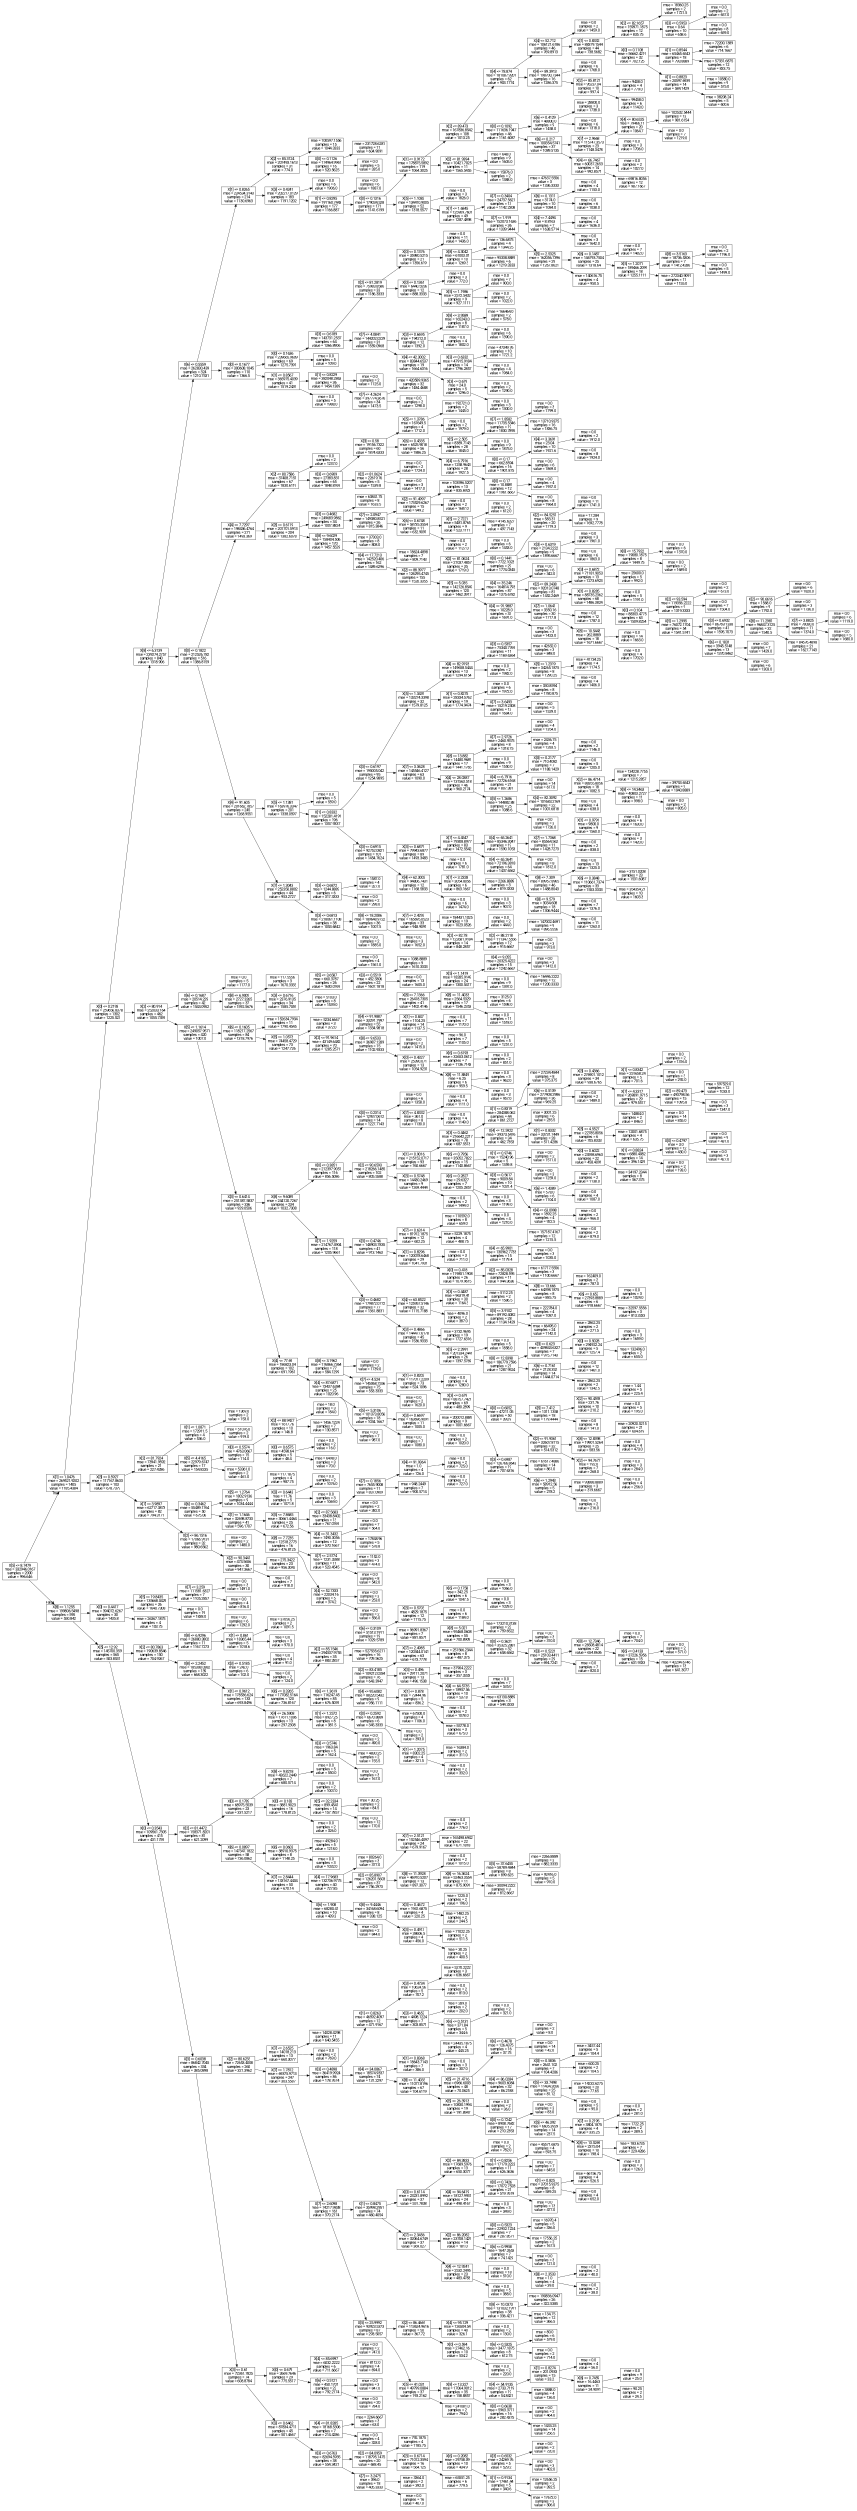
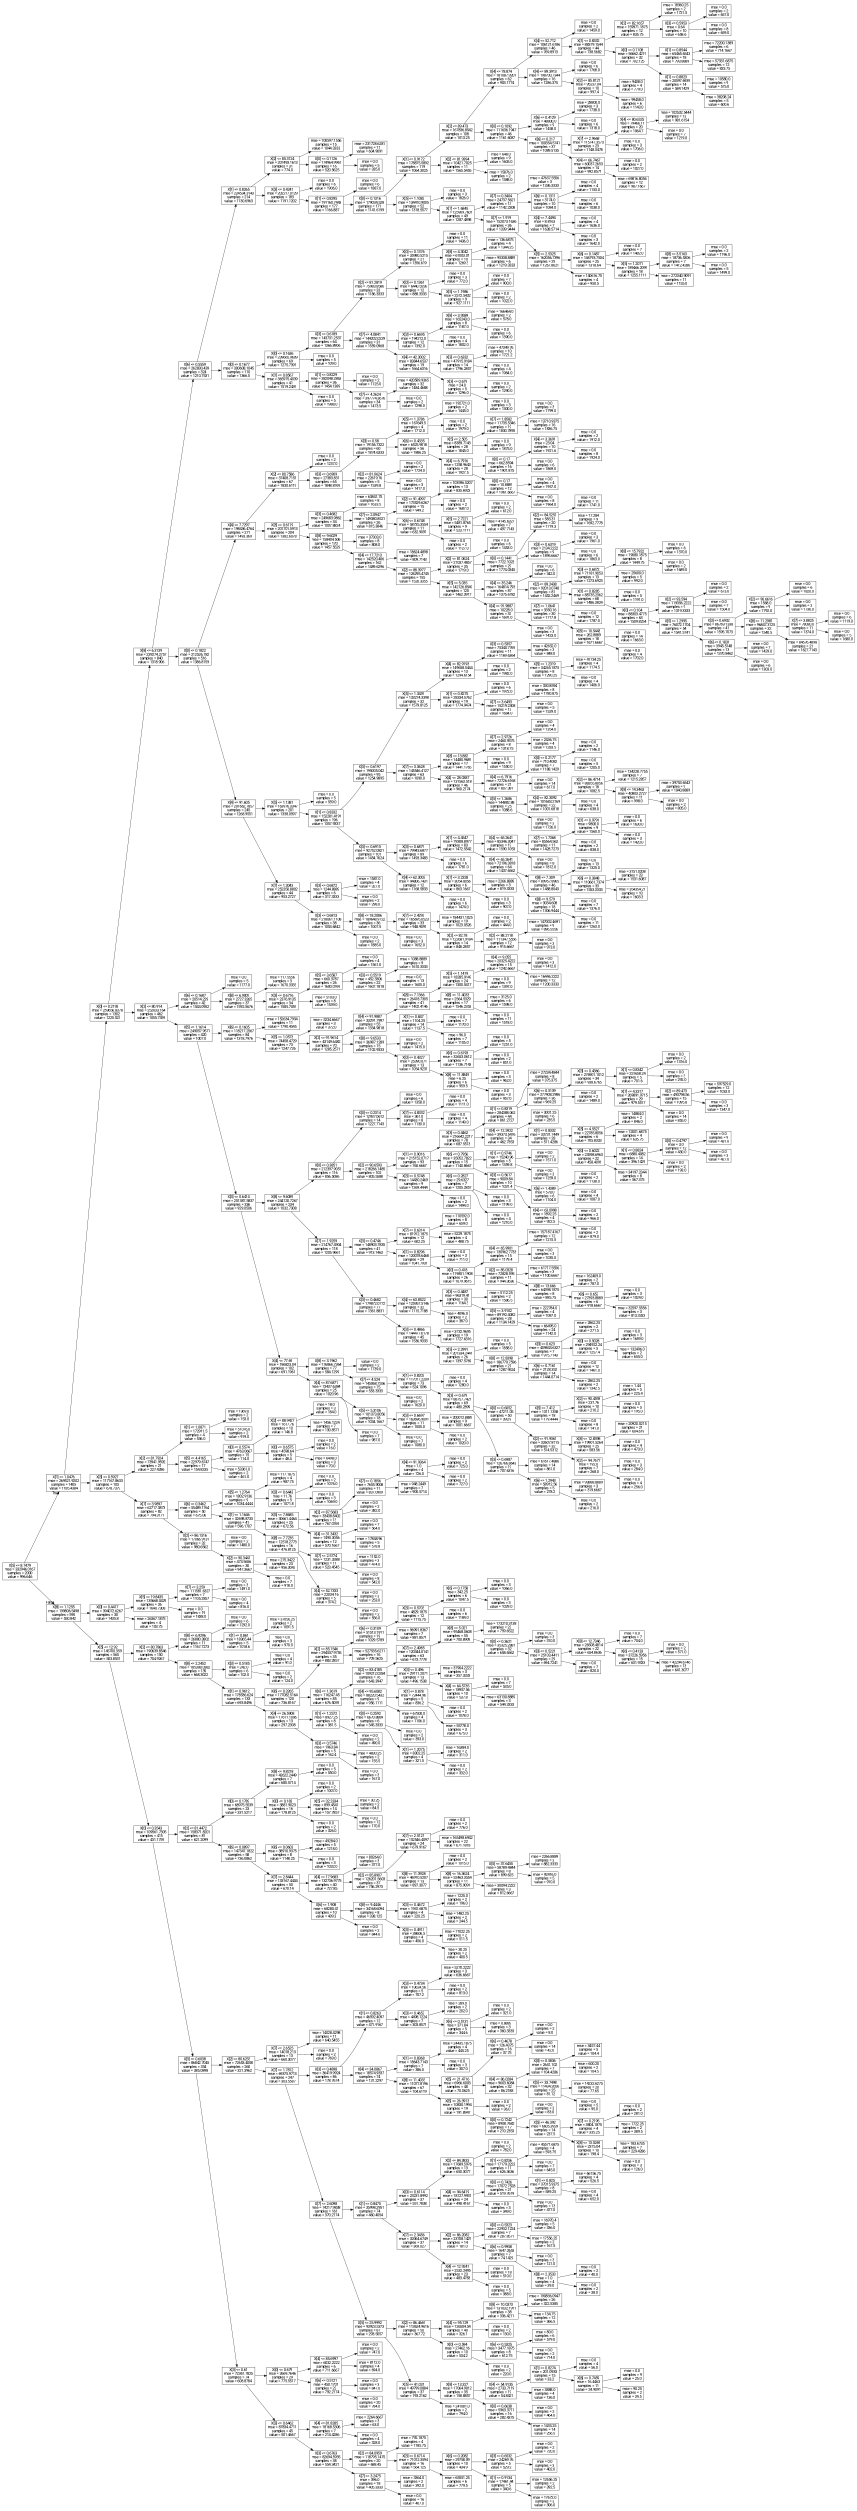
node "X[1] <= 0.9746 mse = 15240.96 value = 5 value = 1359.8": label "X[1] <= 0.9746 mse = 15240.96 value = 5 value = 1359.8" -> "X[1] <= 0.9746 mse = 15240.96 samples = 5 value = 1359.8"
node "mse = 251566.2344 samples = 8 value = 487.375": removed
node "mse = 0.8889 samples = 3 value = 360.3333": added
